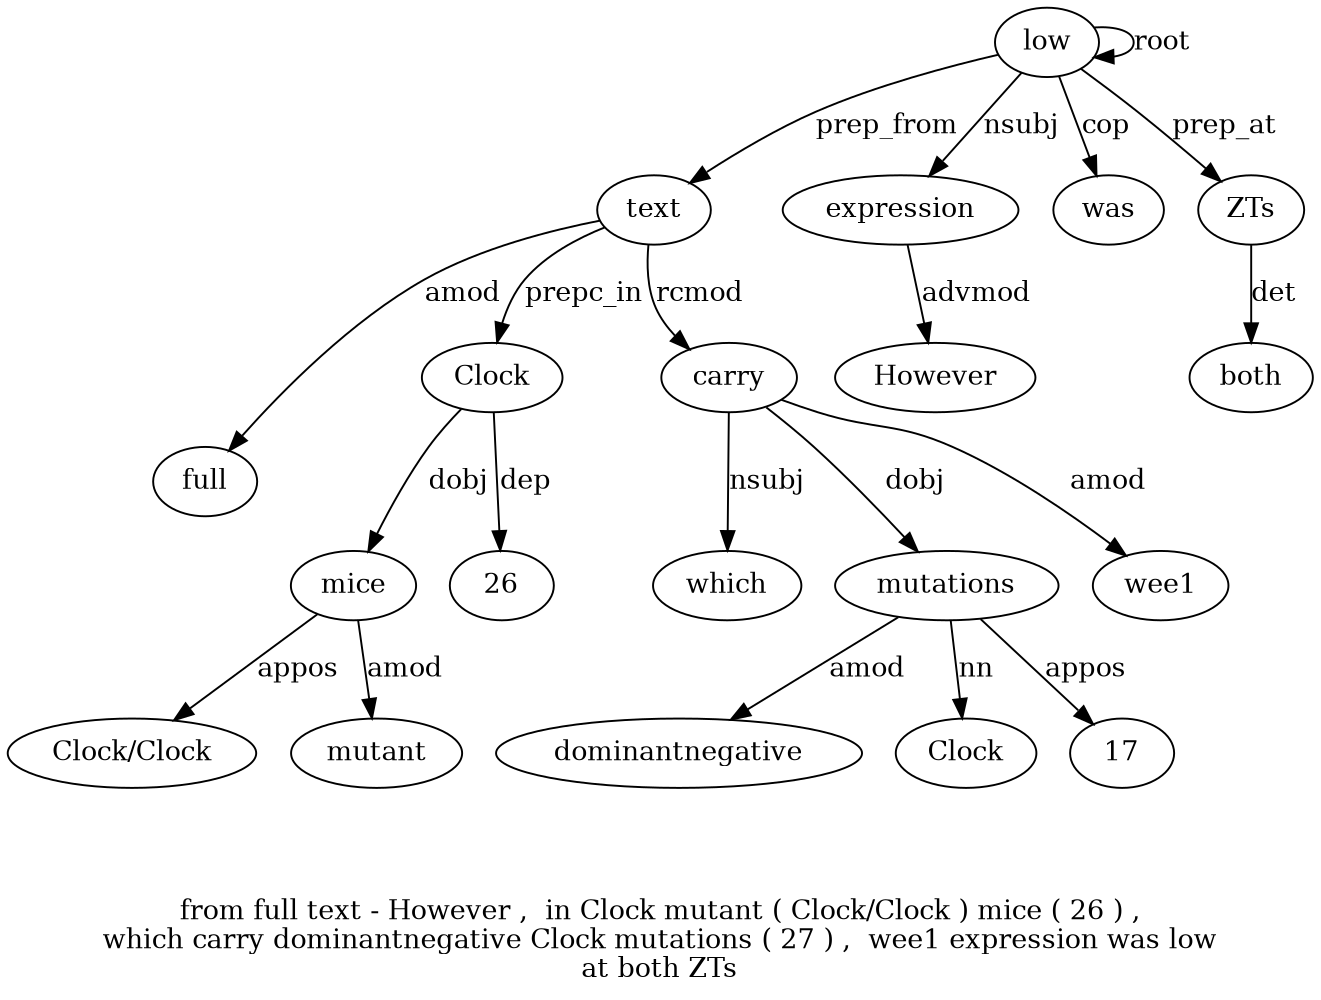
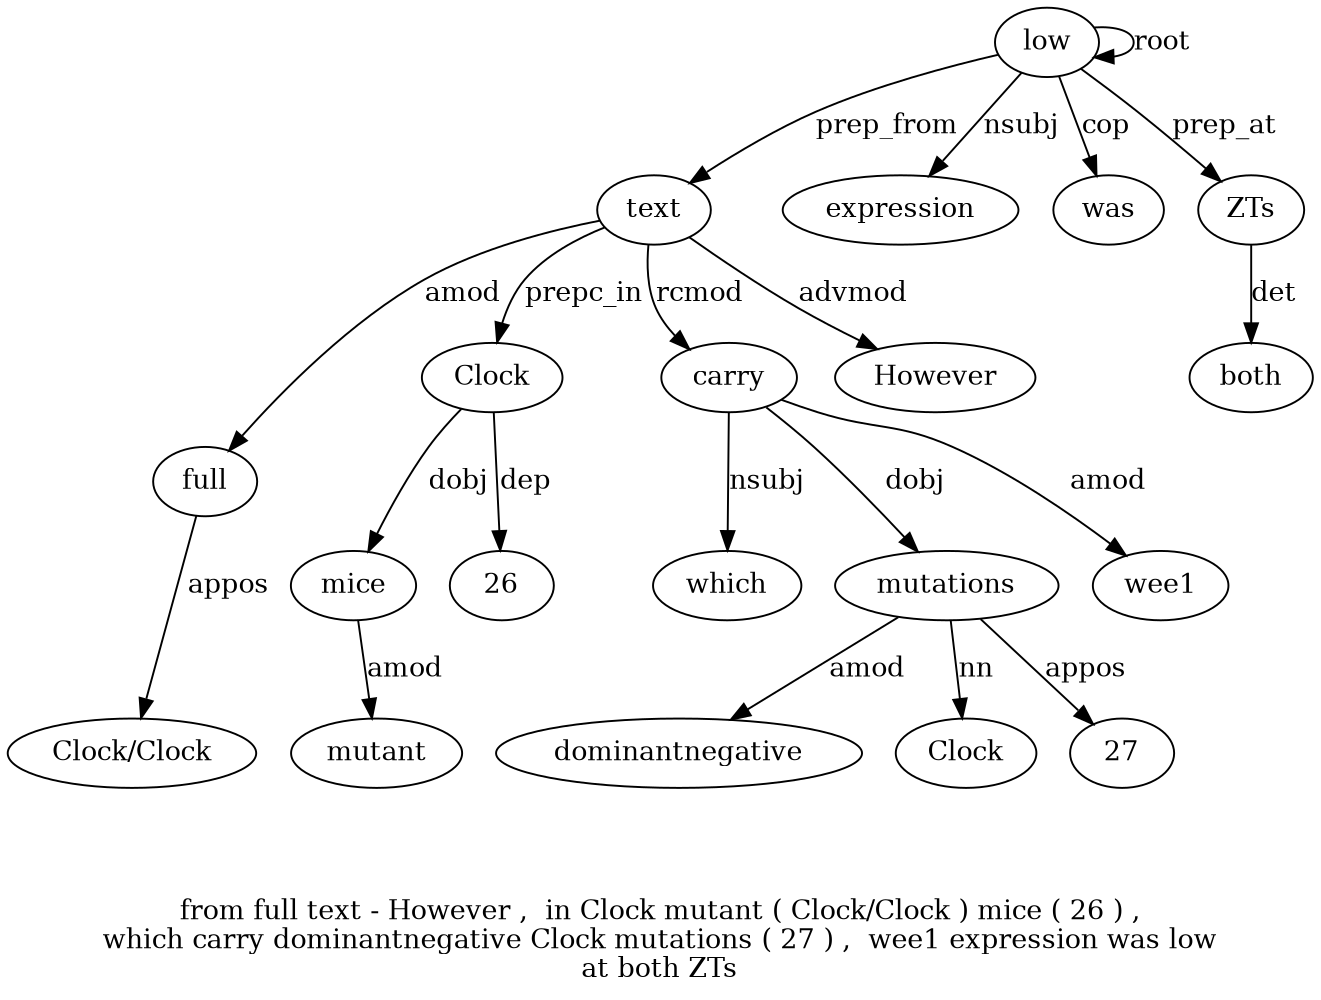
edge "expression" -> "However": now "text" -> "However"
edge "mice" -> "Clock/Clock": now "full" -> "Clock/Clock"
node "17": label "17" -> "27"
